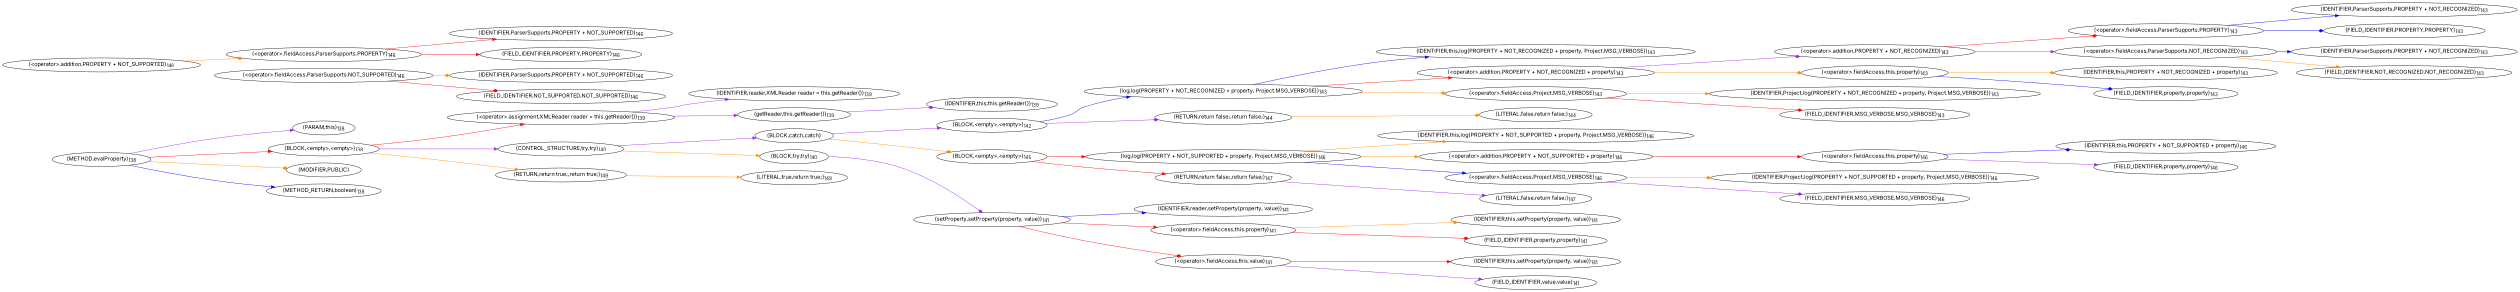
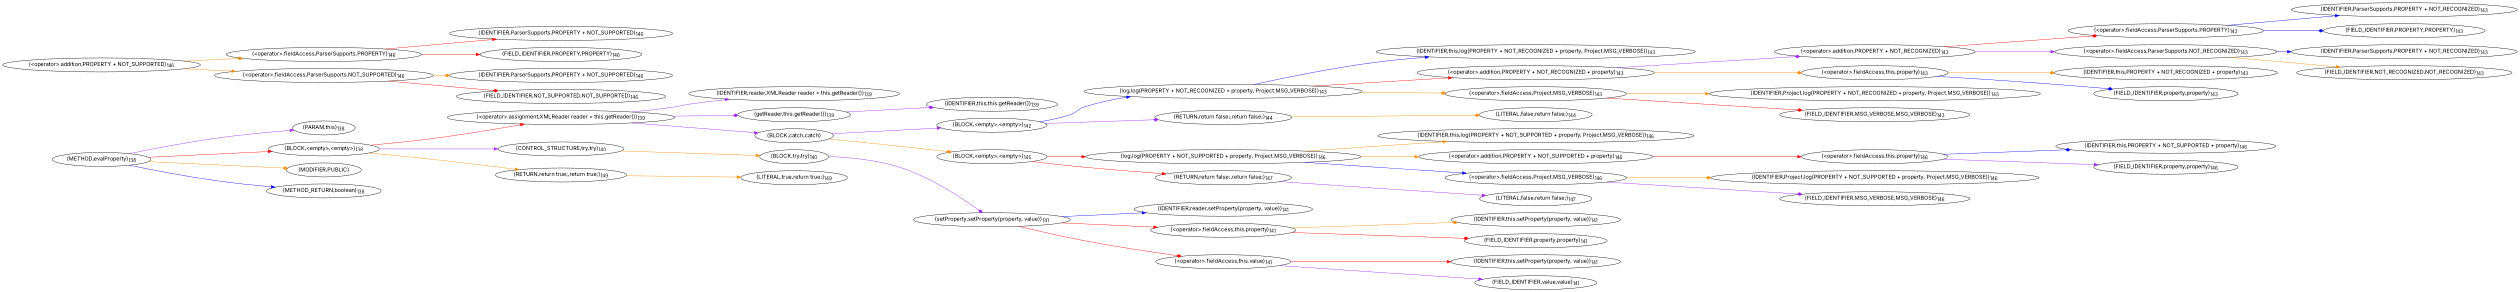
edge "(<operator>.addition,PROPERTY + NOT_SUPPORTED)" -> "(<operator>.fieldAccess,ParserSupports.NOT_SUPPORTED)": added
edge "(<operator>.assignment,XMLReader reader = this.getReader())" -> "(getReader,this.getReader())": arrowhead normal -> diamond
edge "(CONTROL_STRUCTURE,try,try)" -> "(BLOCK,catch,catch)": now "(<operator>.assignment,XMLReader reader = this.getReader())" -> "(BLOCK,catch,catch)"
